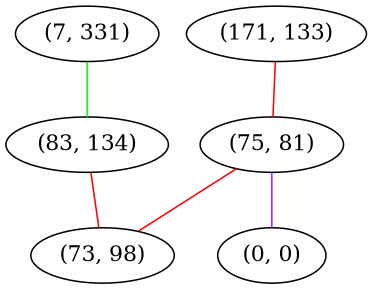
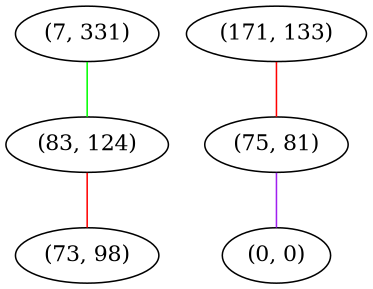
node "(83, 134)": label "(83, 134)" -> "(83, 124)"
edge "(75, 81)" -- "(73, 98)": removed
